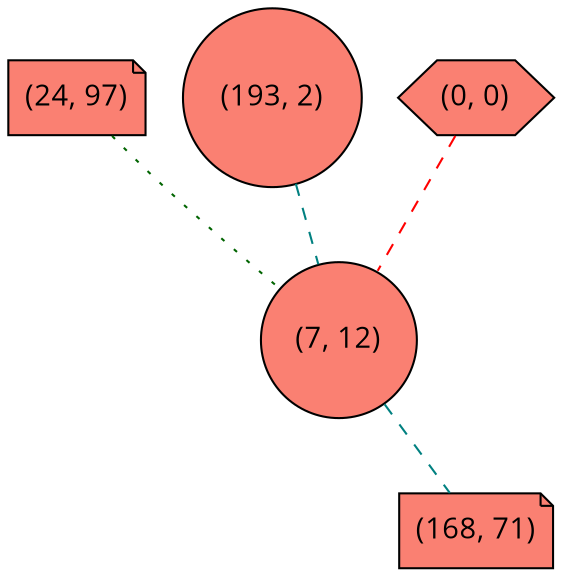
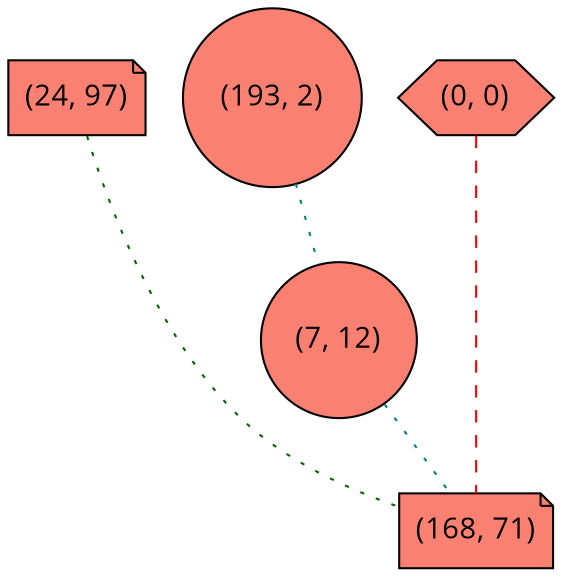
edge "(0, 0)" -- "(7, 12)": now "(0, 0)" -- "(168, 71)"
edge "(24, 97)" -- "(7, 12)": now "(24, 97)" -- "(168, 71)"
edge "(193, 2)" -- "(7, 12)": style dashed -> dotted
edge "(7, 12)" -- "(168, 71)": style dashed -> dotted
